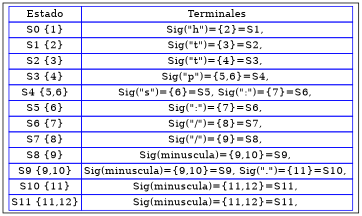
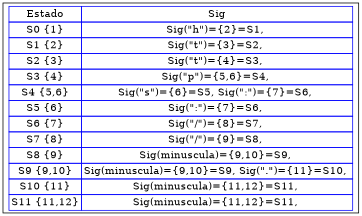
node "Estado": text "Terminales" -> "Sig"
